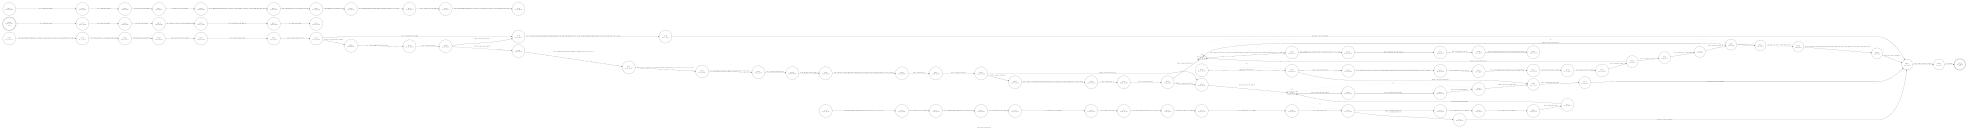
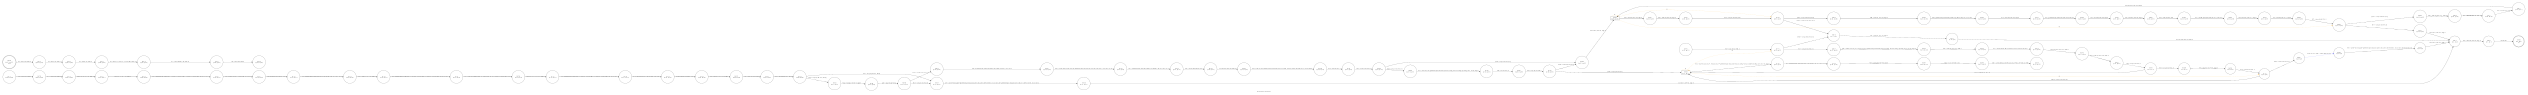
node "N6833 (rp:42, ep:46)": added
node "N6736 (rp:73, ep:73)": added
